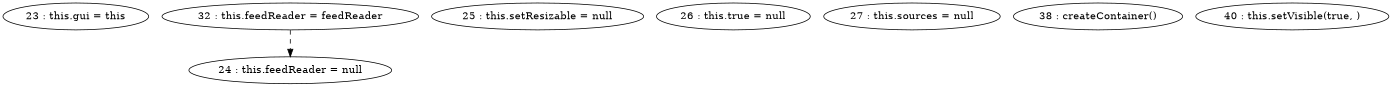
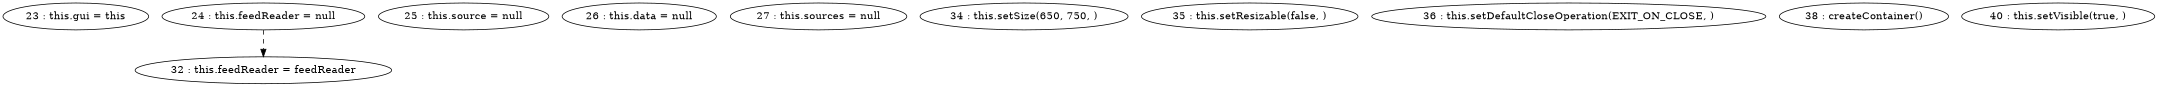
node "25 : this.setResizable = null": label "25 : this.setResizable = null" -> "25 : this.source = null"
node "26 : this.true = null": label "26 : this.true = null" -> "26 : this.data = null"
node "34 : this.setSize(650, 750, )": added
node "35 : this.setResizable(false, )": added
node "36 : this.setDefaultCloseOperation(EXIT_ON_CLOSE, )": added
edge "32 : this.feedReader = feedReader" -> "24 : this.feedReader = null": reversed
